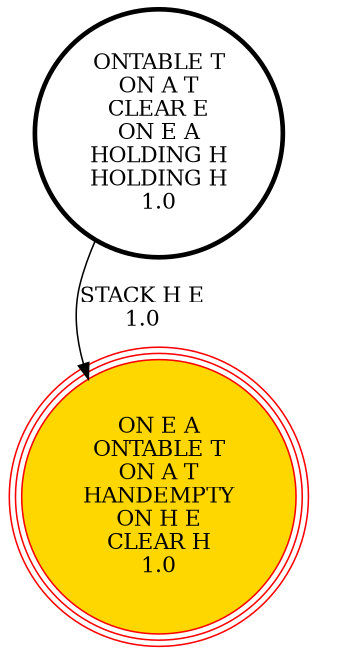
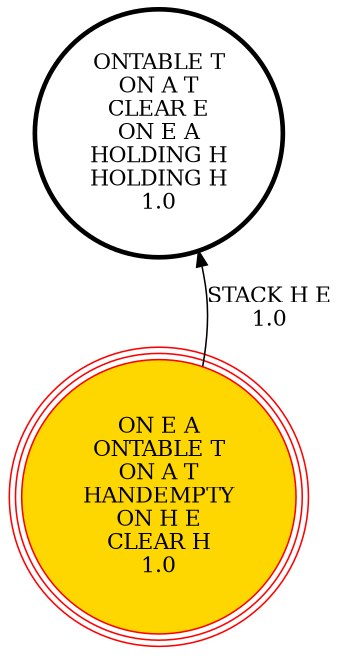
edge "ONTABLE T ON A T CLEAR E ON E A HOLDING H HOLDING H 1.0" -> "ON E A ONTABLE T ON A T HANDEMPTY ON H E CLEAR H 1.0": reversed
